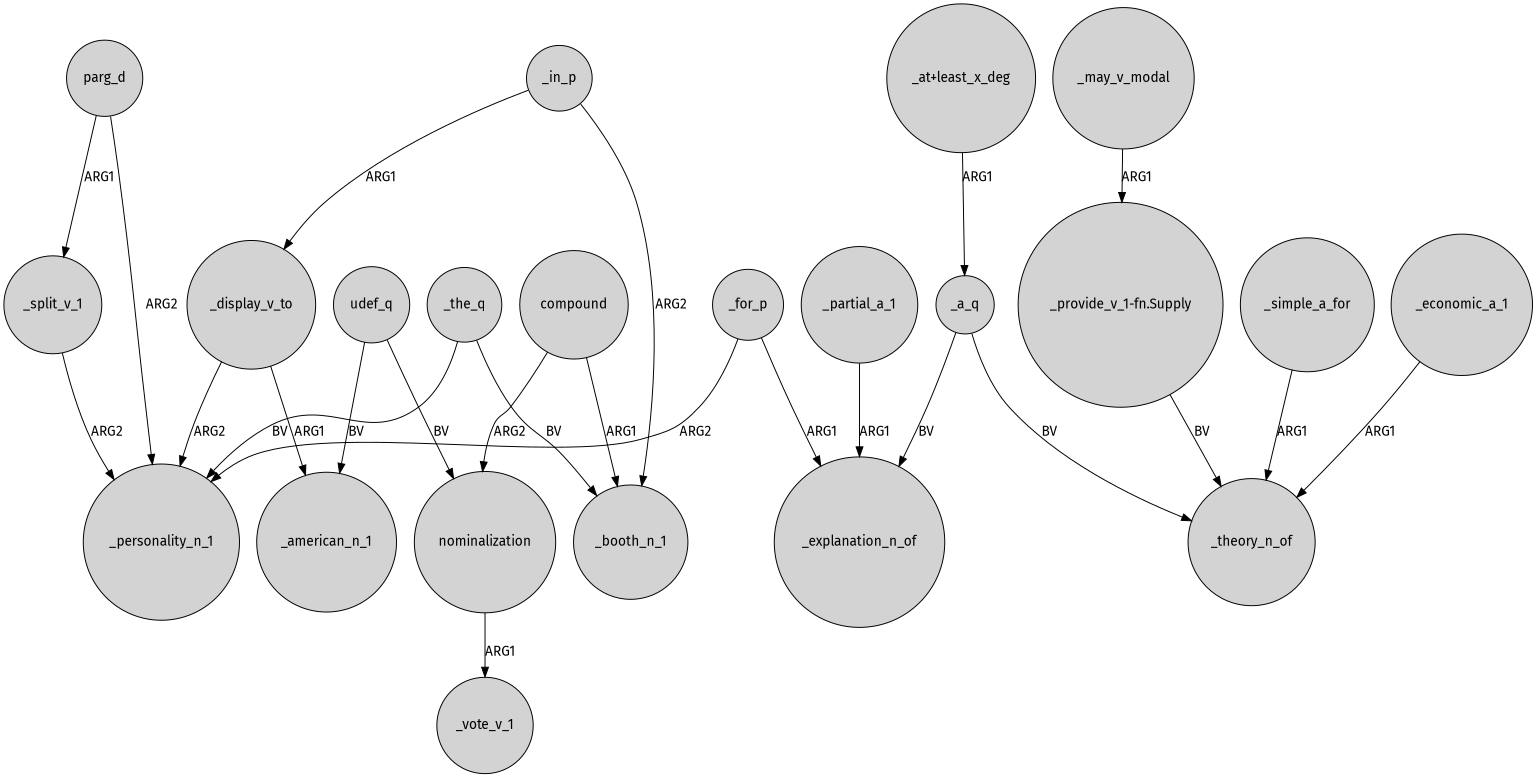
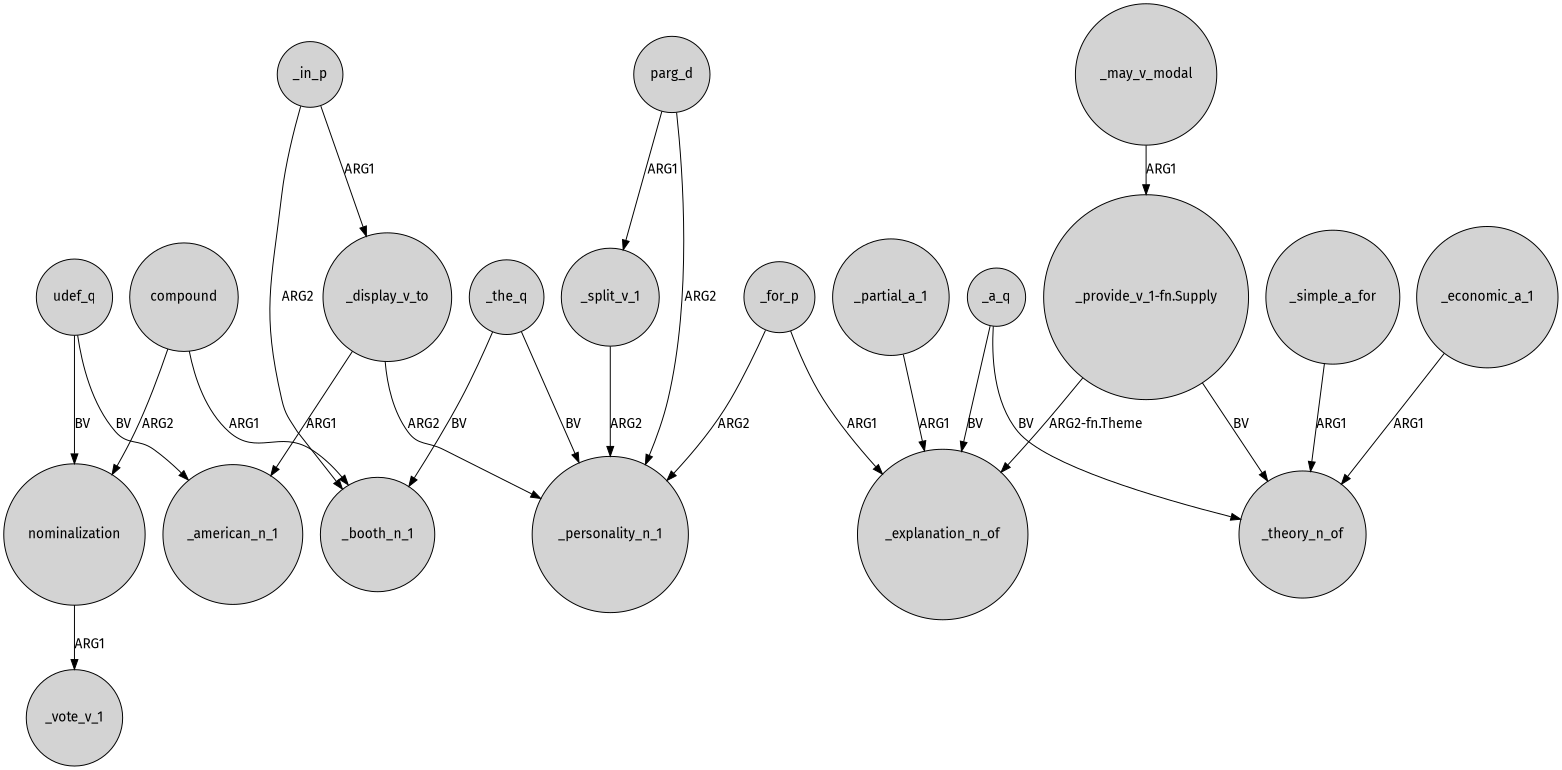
node "_at+least_x_deg": removed
edge "_provide_v_1-fn.Supply" -> "_explanation_n_of": added, label "ARG2-fn.Theme"
